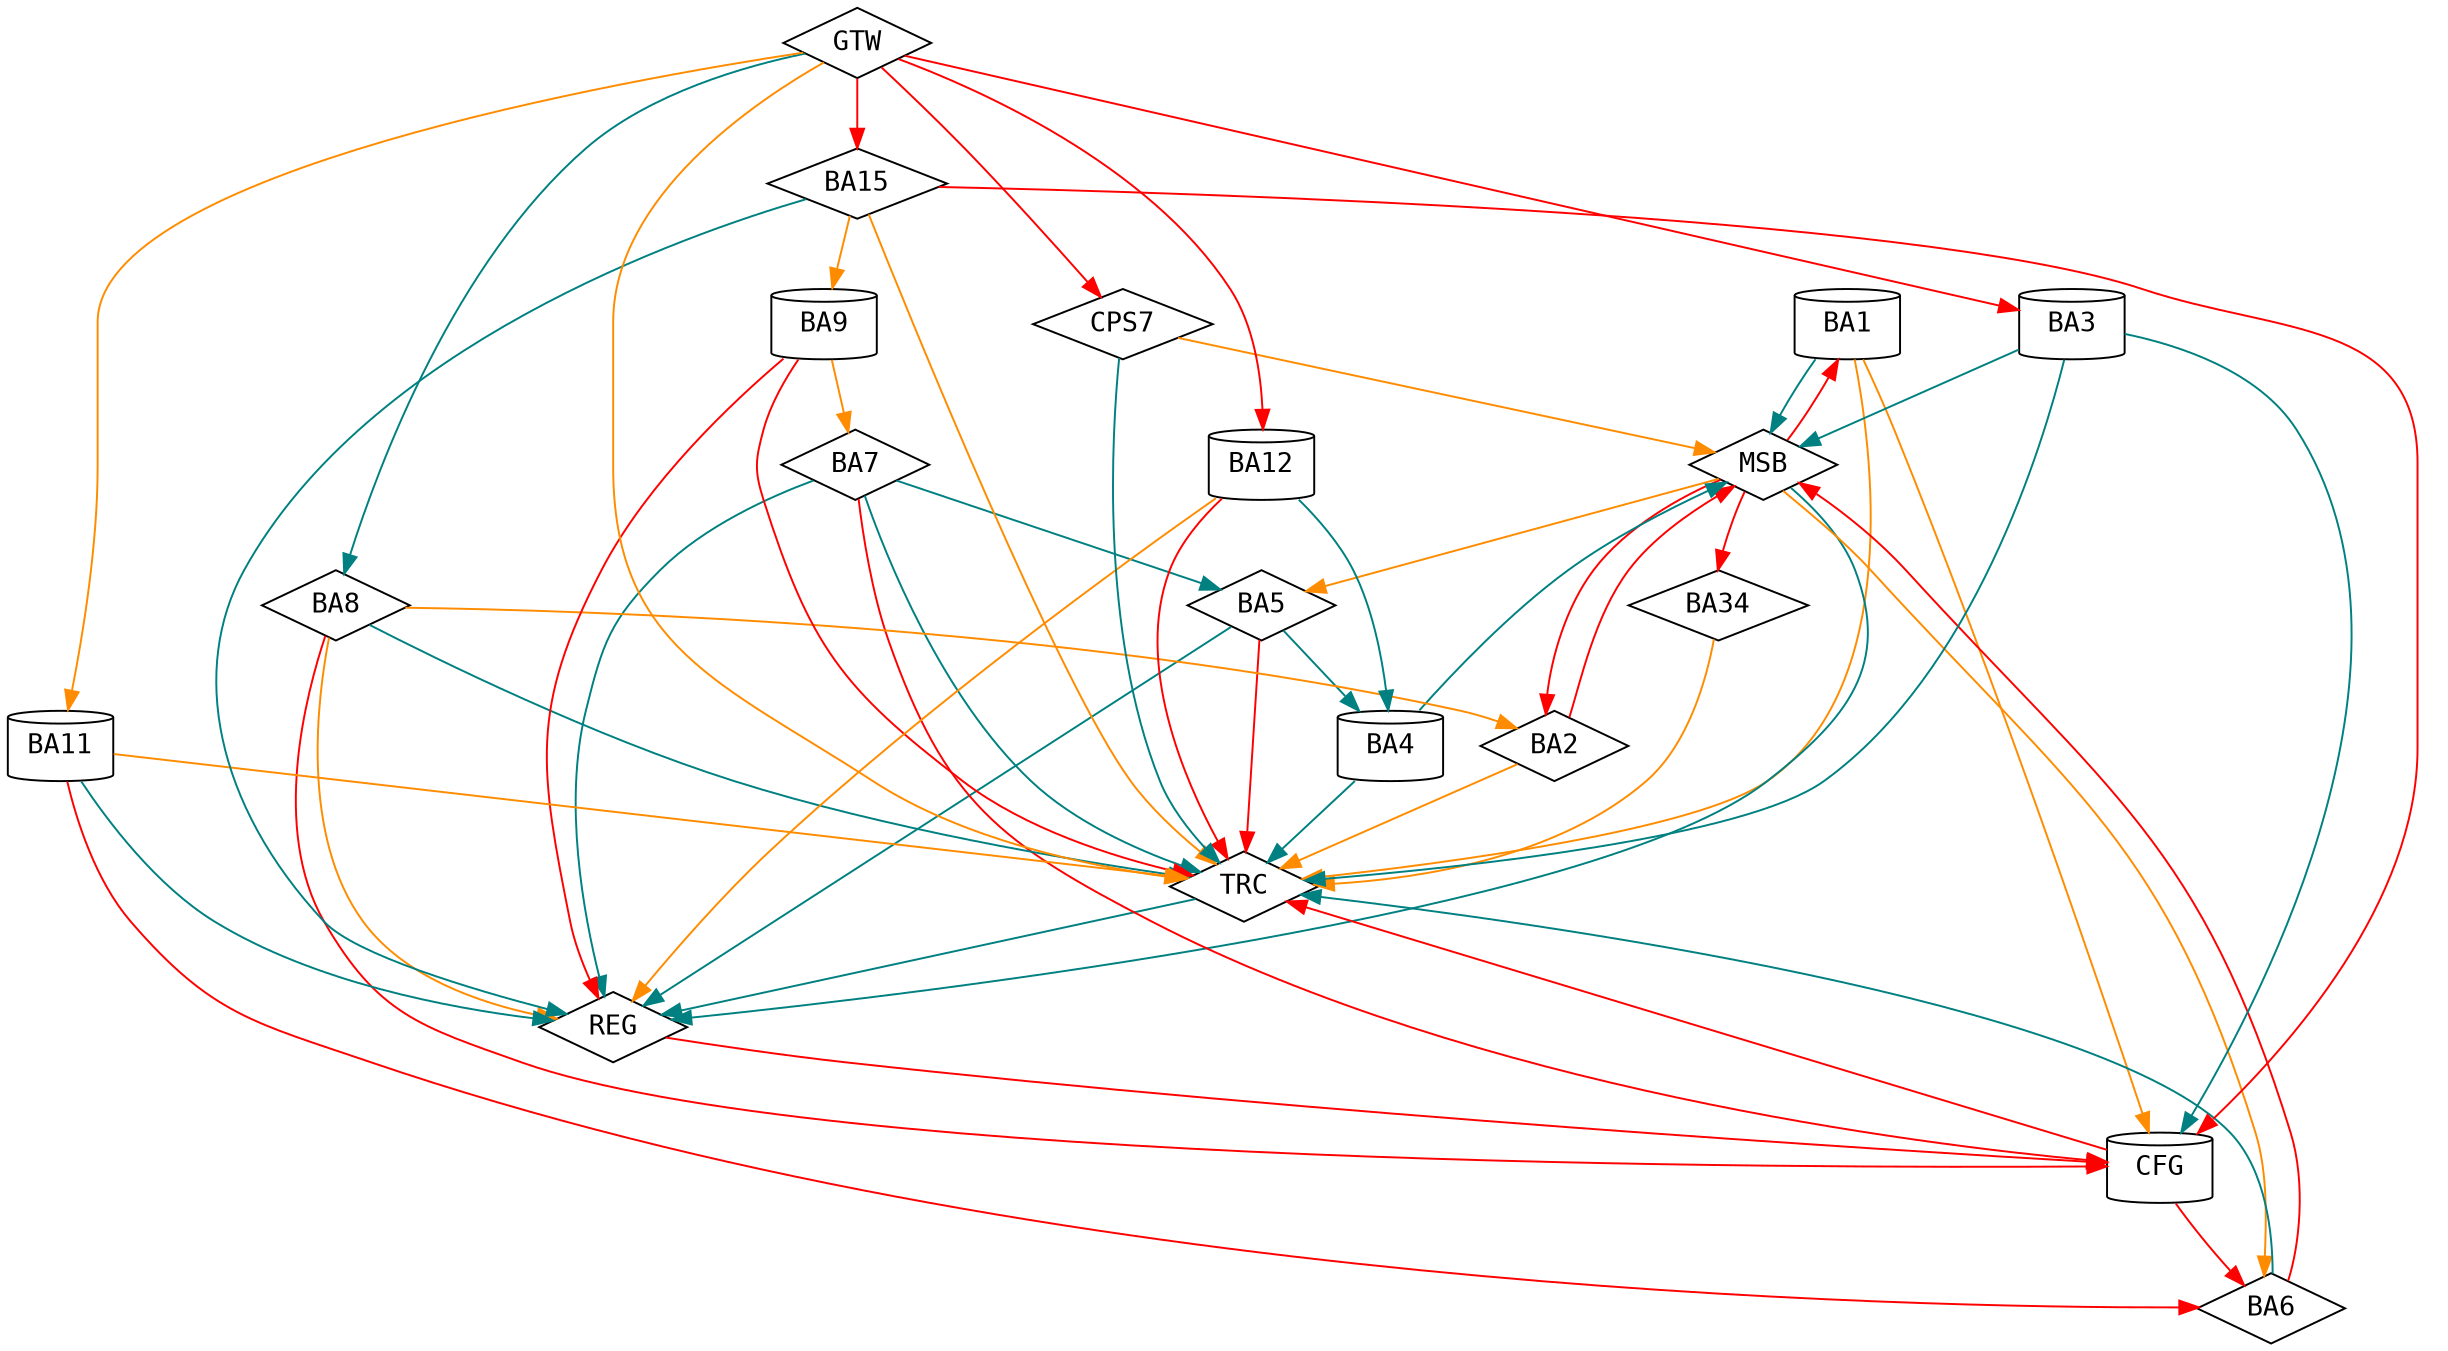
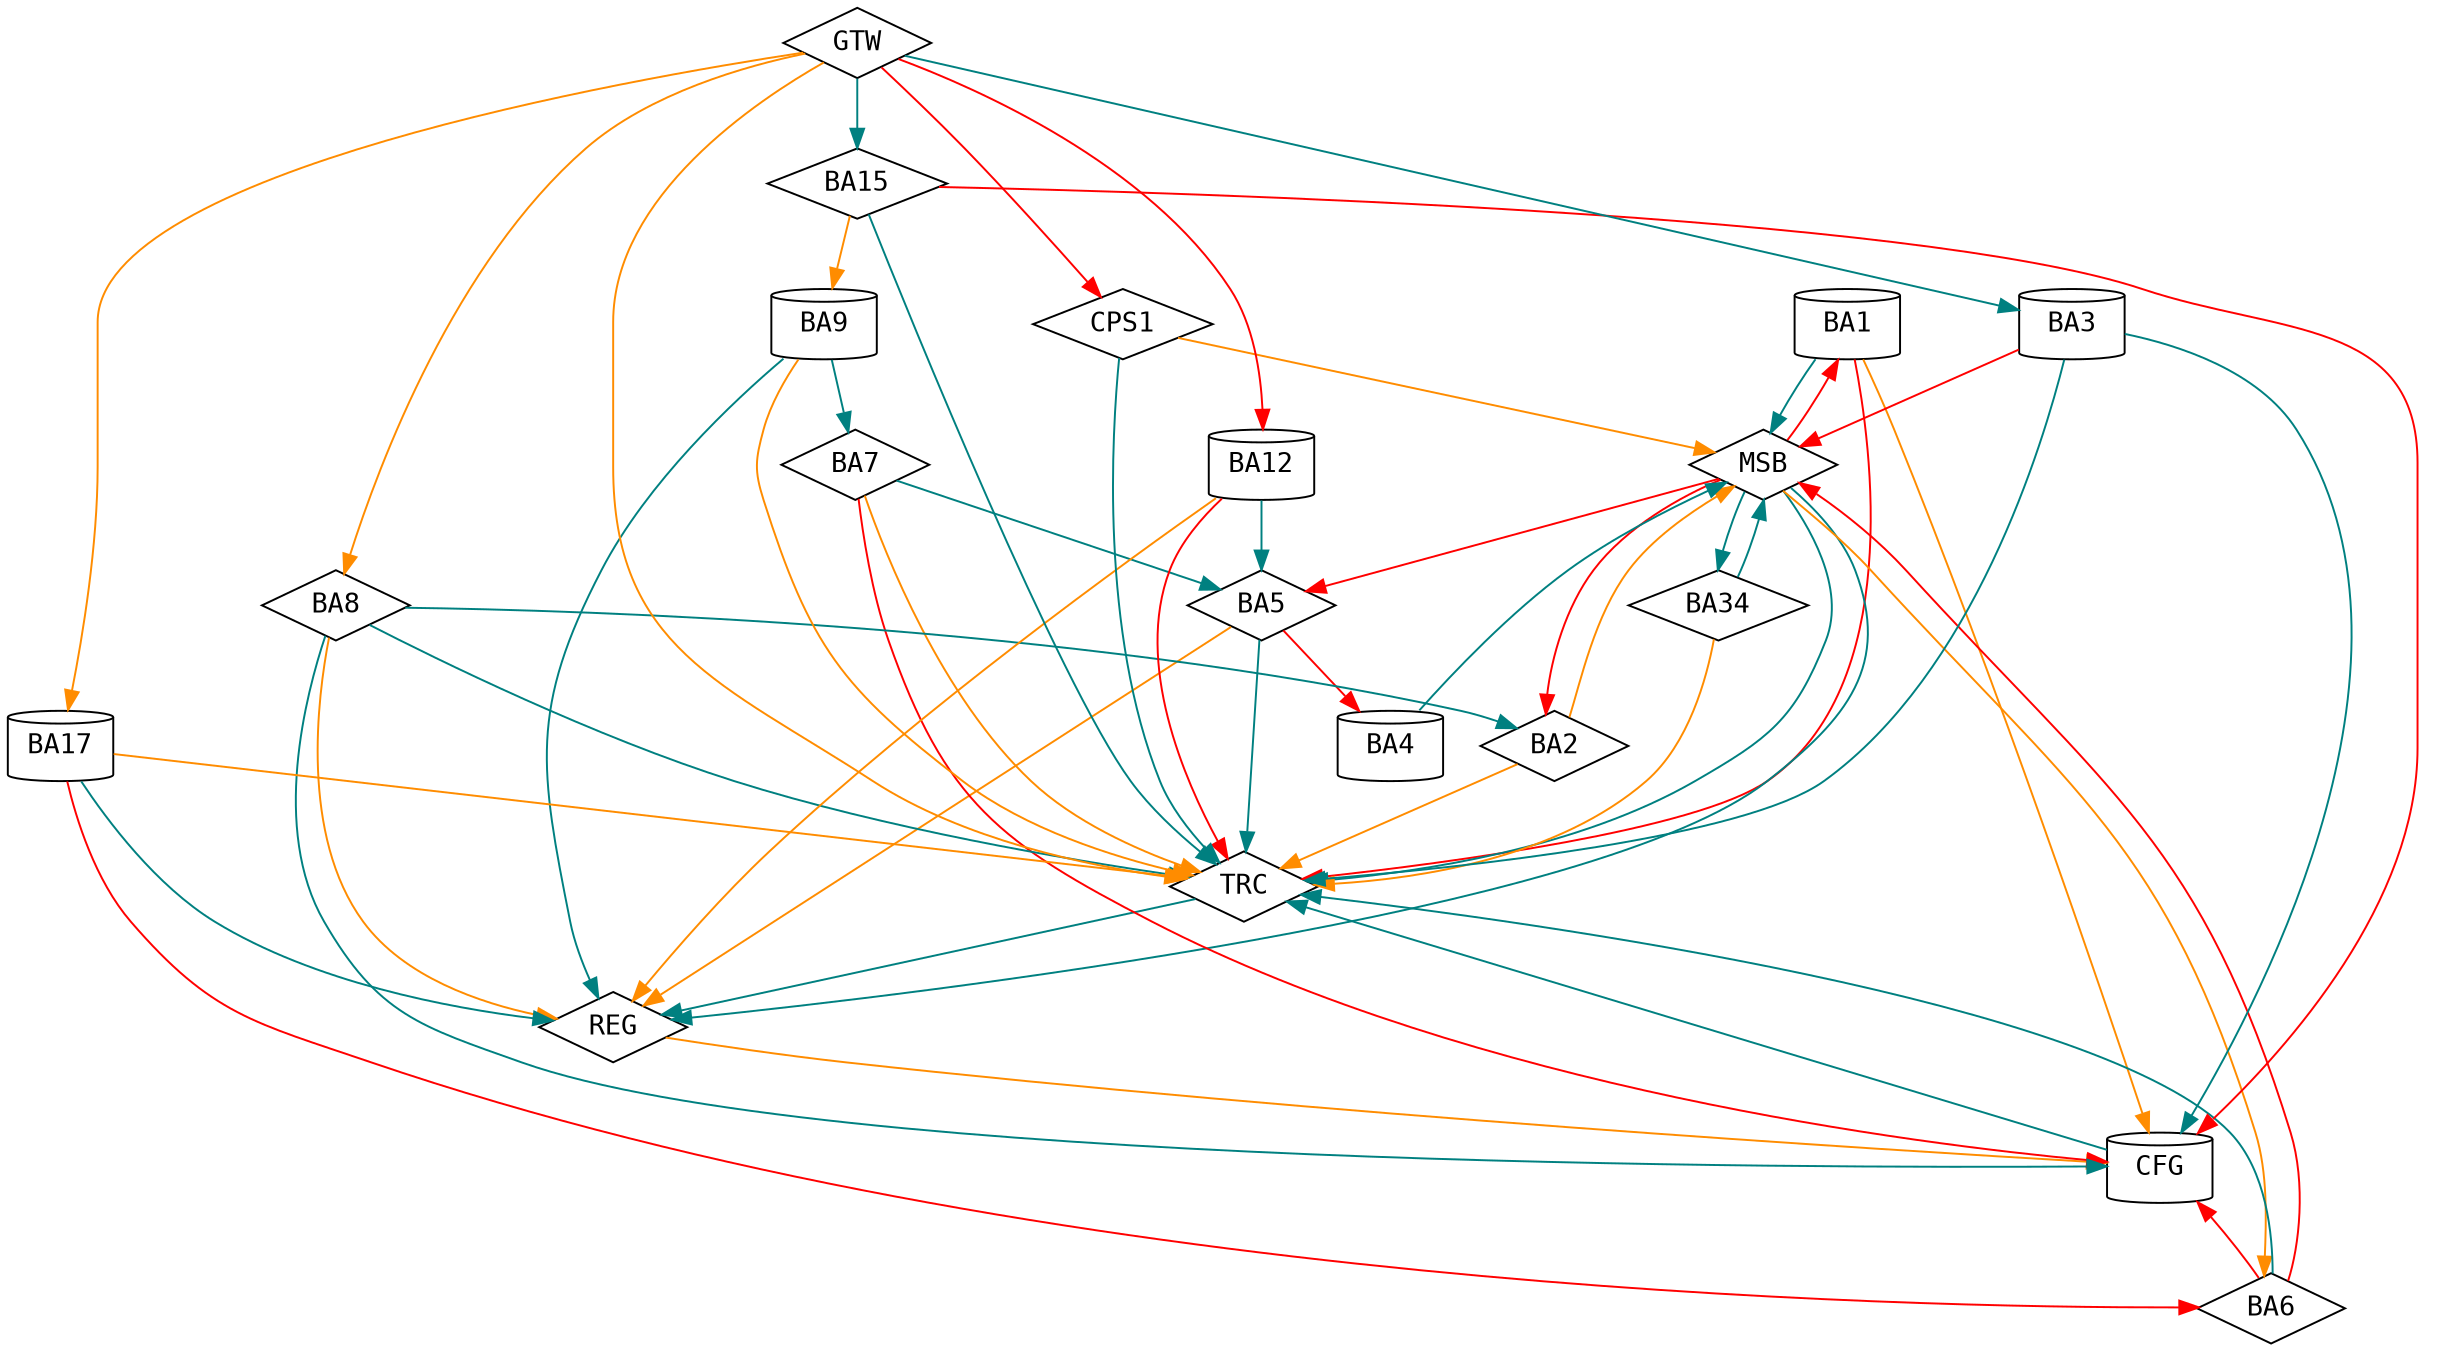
edge "GTW" -> "BA15": color red -> teal
edge "GTW" -> "BA3": color red -> teal
edge "GTW" -> "BA8": color teal -> darkorange
node "CPS7": label "CPS7" -> "CPS1"
edge "BA9" -> "BA7": color darkorange -> teal
edge "BA3" -> "MSB": color teal -> red
edge "MSB" -> "BA34": color red -> teal
edge "MSB" -> "BA5": color darkorange -> red
edge "BA15" -> "REG": removed
edge "BA15" -> "TRC": color darkorange -> teal
edge "BA34" -> "MSB": added
edge "BA2" -> "MSB": color red -> darkorange
edge "BA12" -> "BA4": now "BA12" -> "BA5"
edge "BA9" -> "REG": color red -> teal
edge "BA8" -> "BA2": color darkorange -> teal
edge "BA5" -> "BA4": color teal -> red
edge "BA7" -> "REG": removed
edge "BA9" -> "TRC": color red -> darkorange
edge "BA7" -> "TRC": color teal -> darkorange
edge "BA5" -> "TRC": color red -> teal
node "BA11": label "BA11" -> "BA17"
edge "BA5" -> "REG": color teal -> darkorange
edge "BA4" -> "TRC": now "MSB" -> "TRC"
edge "BA1" -> "TRC": color darkorange -> red
edge "CFG" -> "TRC": color red -> teal
edge "REG" -> "CFG": color red -> darkorange
edge "BA8" -> "CFG": color red -> teal
edge "CFG" -> "BA6": reversed
